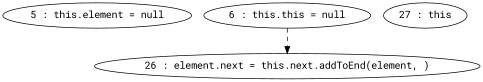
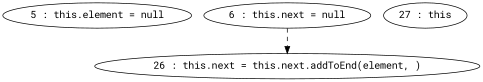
node "6 : this.this = null": label "6 : this.this = null" -> "6 : this.next = null"
node "26 : element.next = this.next.addToEnd(element, )": label "26 : element.next = this.next.addToEnd(element, )" -> "26 : this.next = this.next.addToEnd(element, )"
